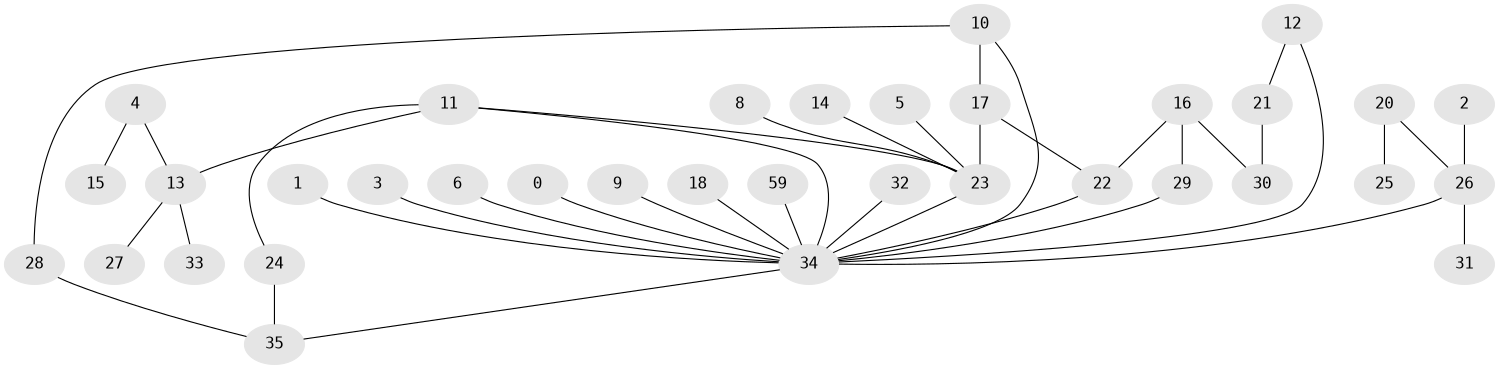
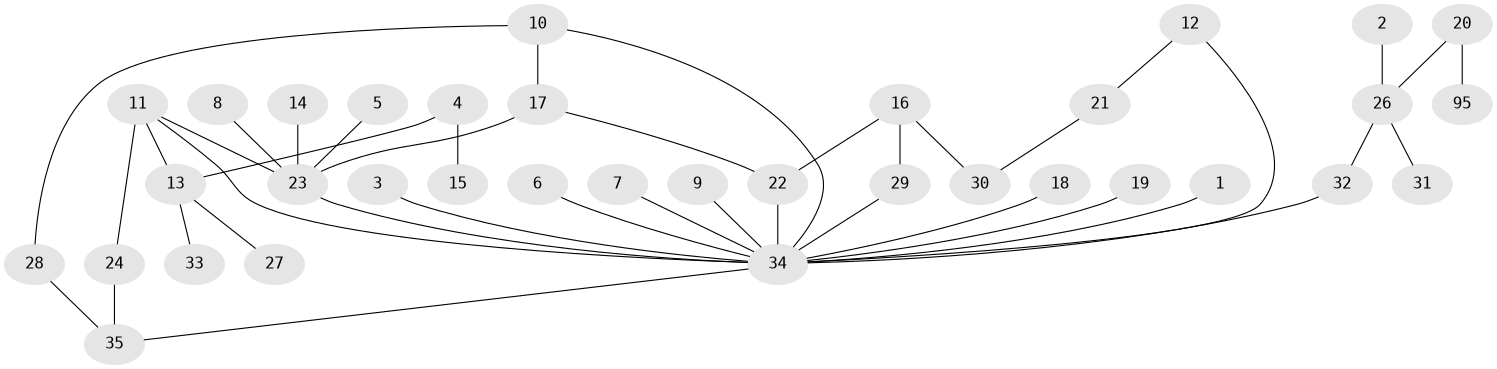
node "0": label "0" -> "7"
node "59": label "59" -> "19"
node "25": label "25" -> "95"
edge "26" -- "34": now "26" -- "32"
